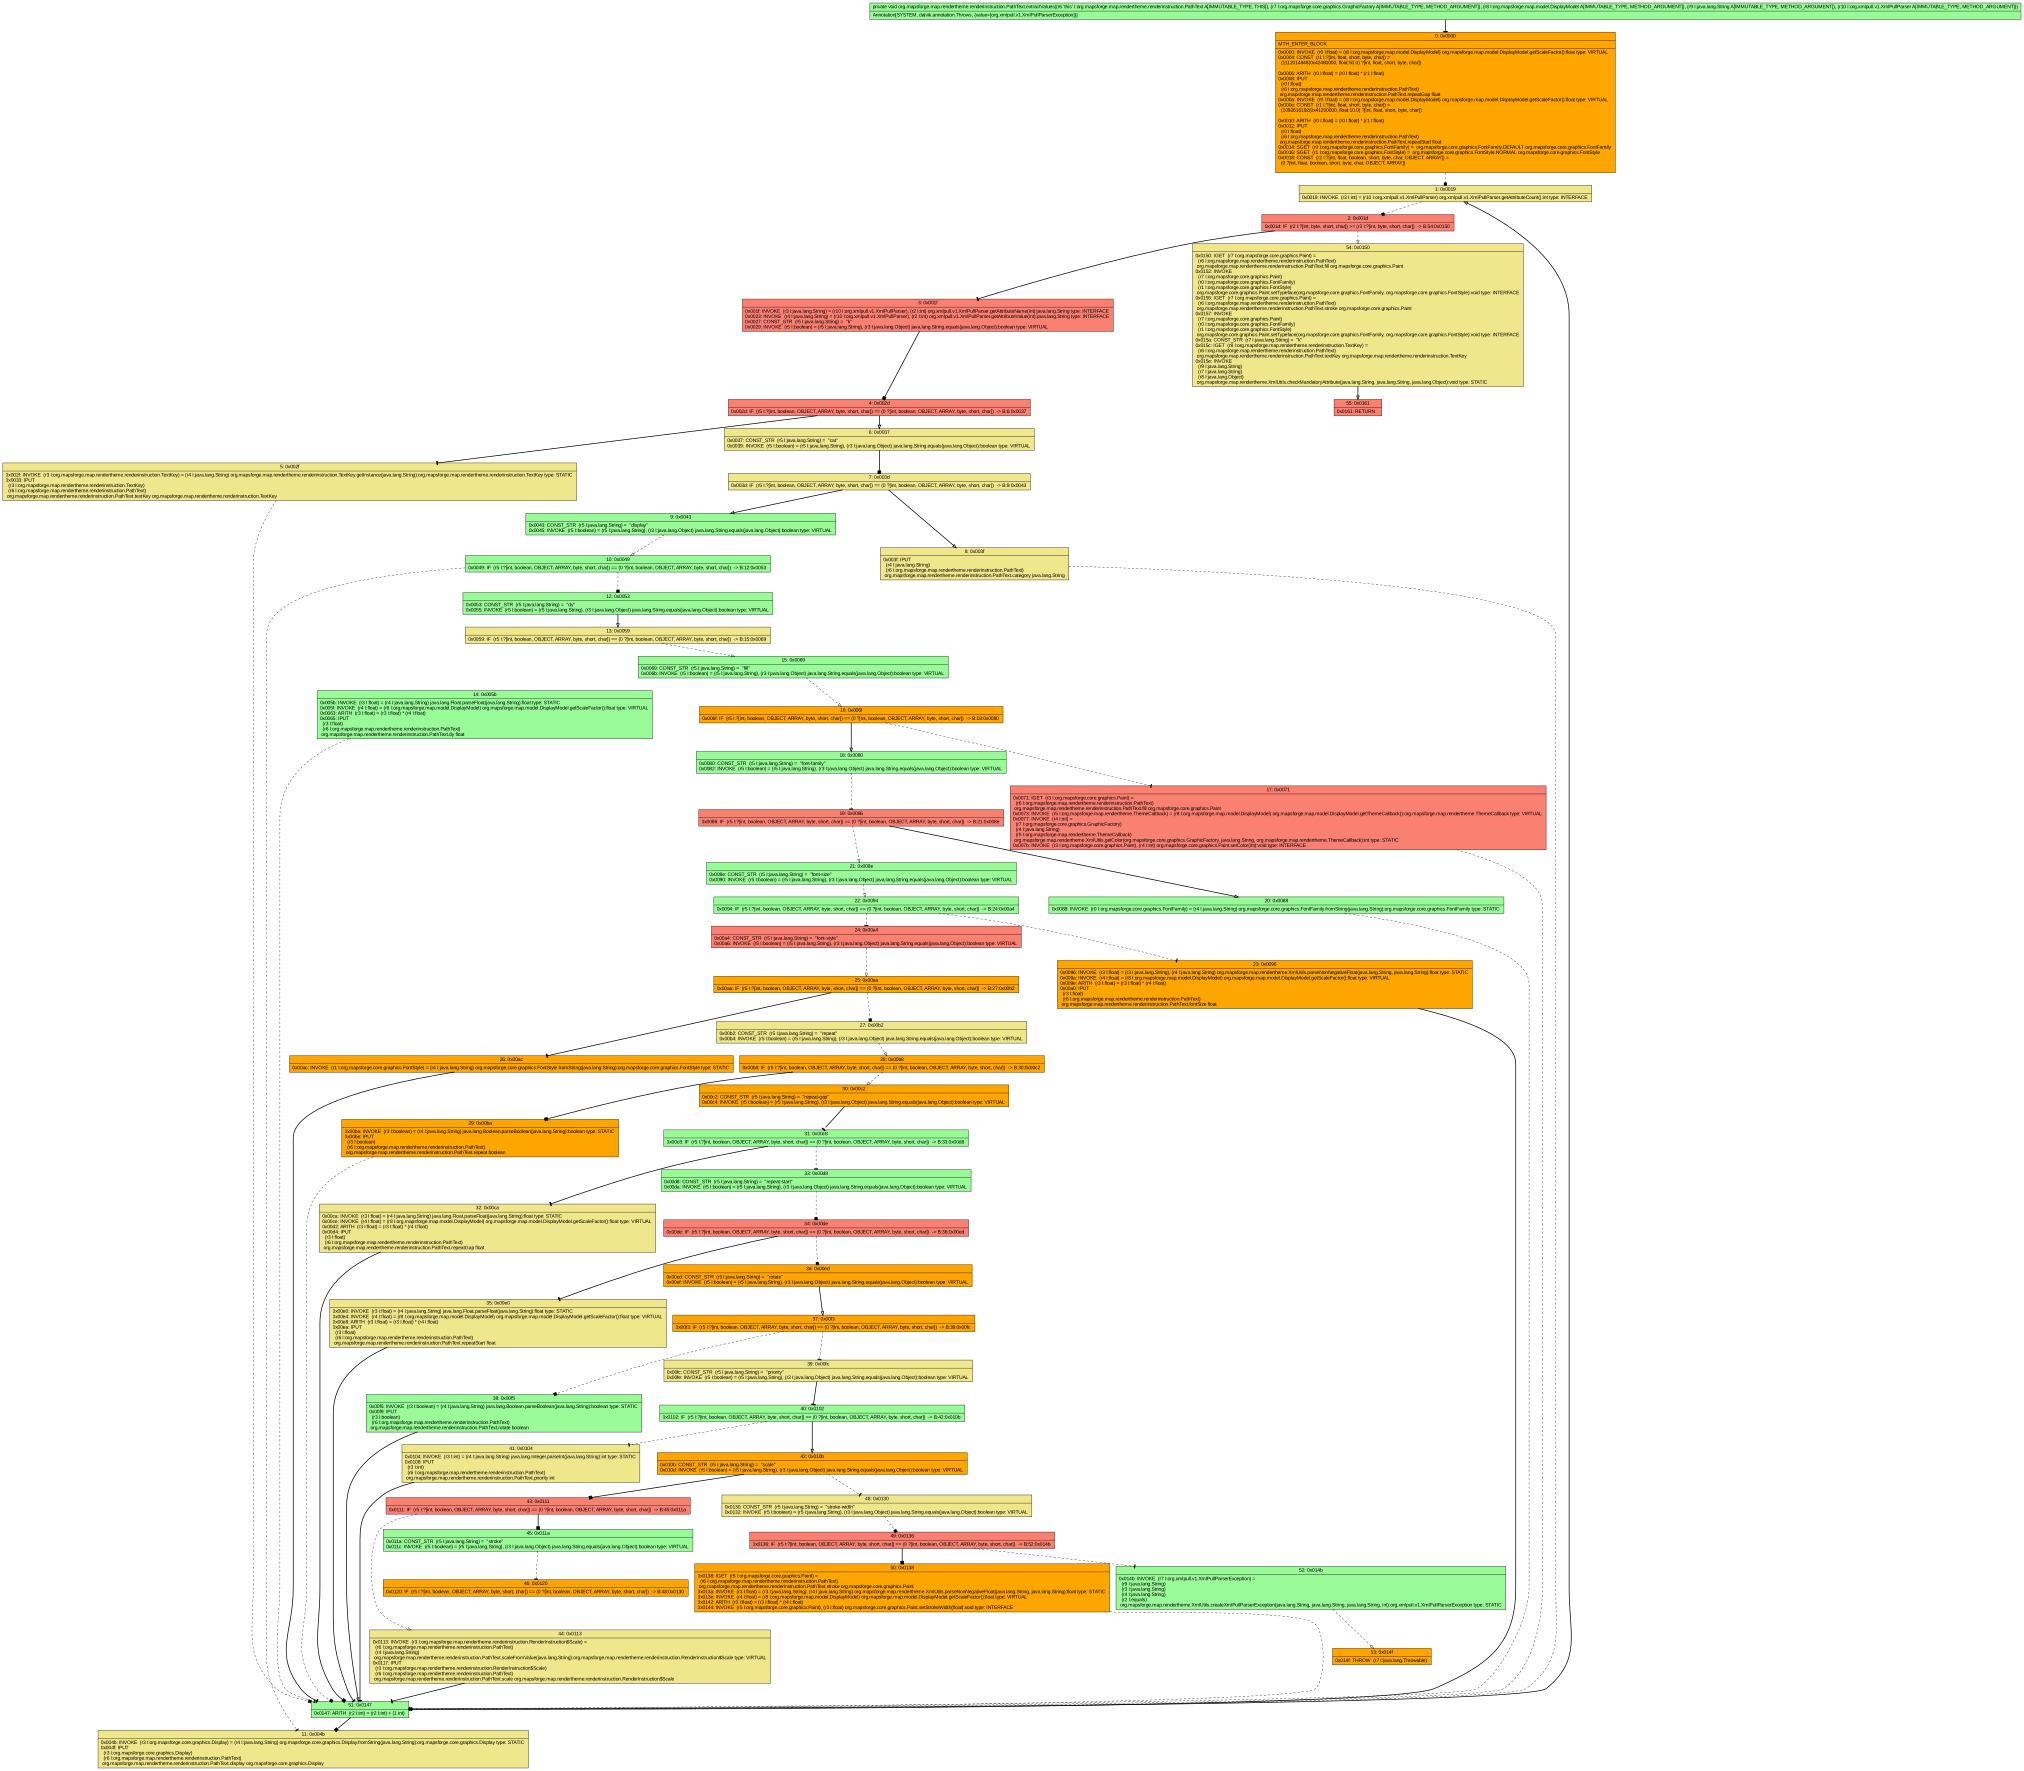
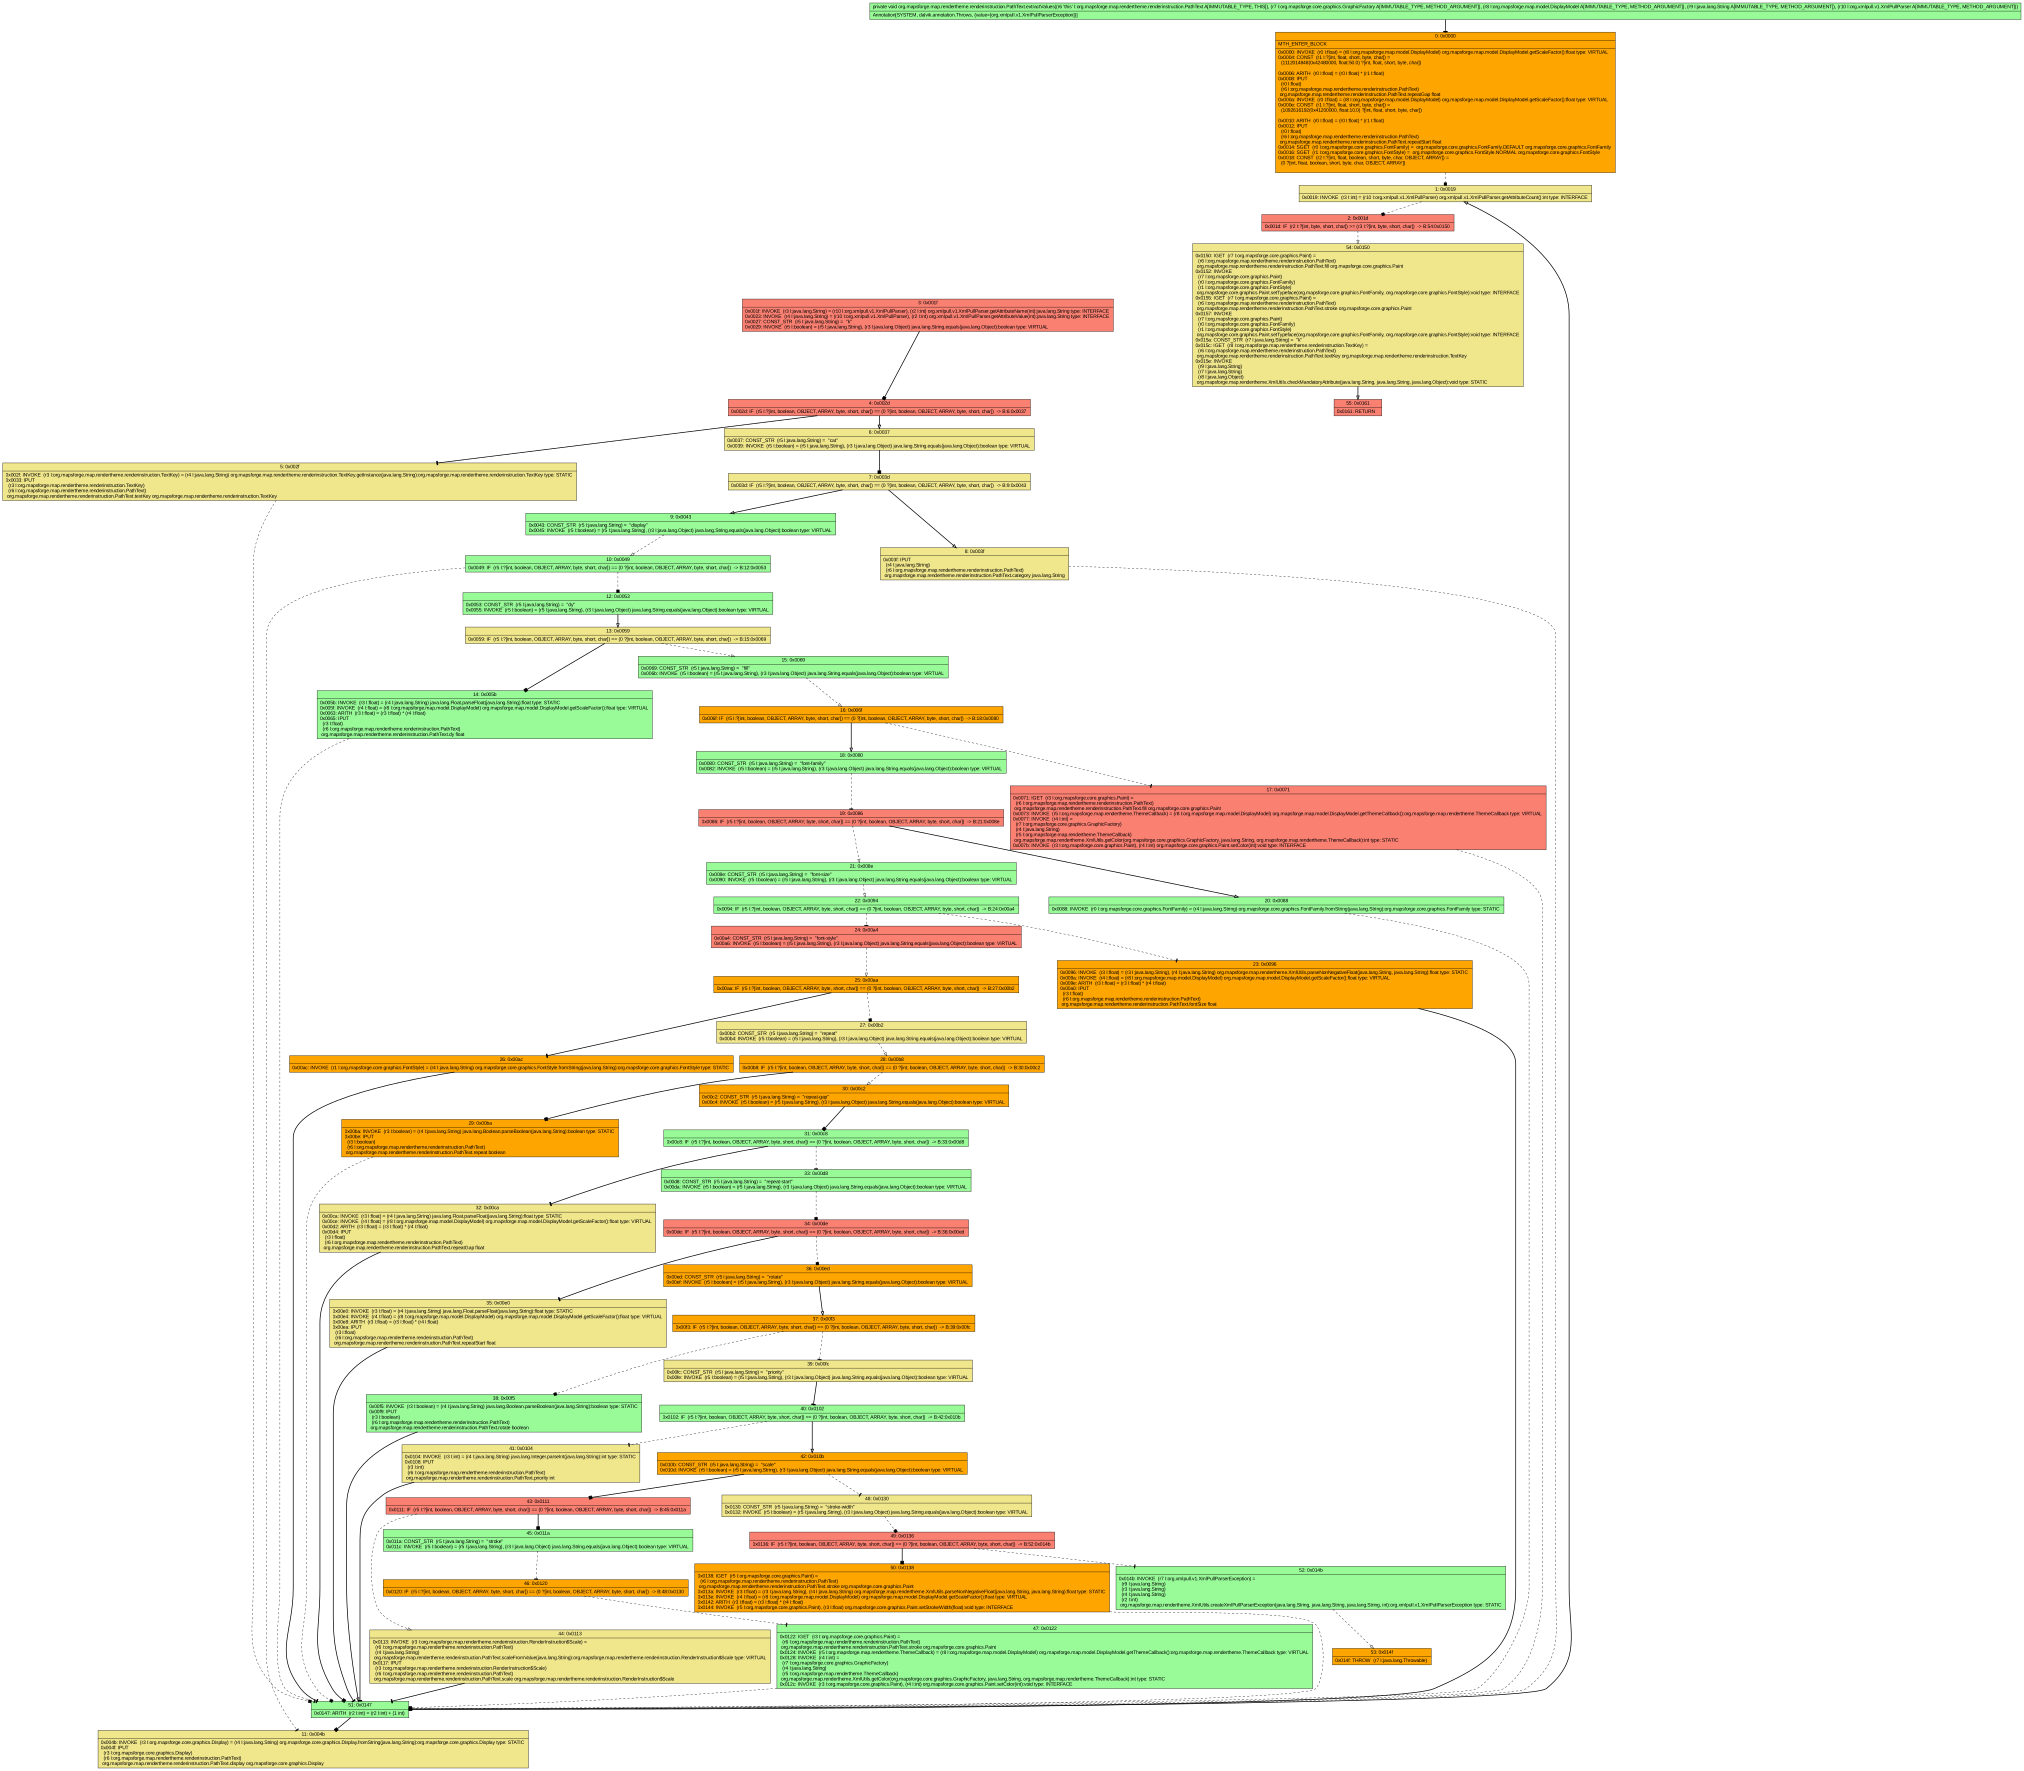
edge "2: 0x001d" -> "3: 0x001f": removed
edge "13: 0x0059" -> "14: 0x005b": added
edge "30: 0x00c2" -> "31: 0x00c8": arrowhead tee -> box
node "52: 0x014b": text "(r2 I:equals)" -> "(r2 I:int)"
node "47: 0x0122": added
